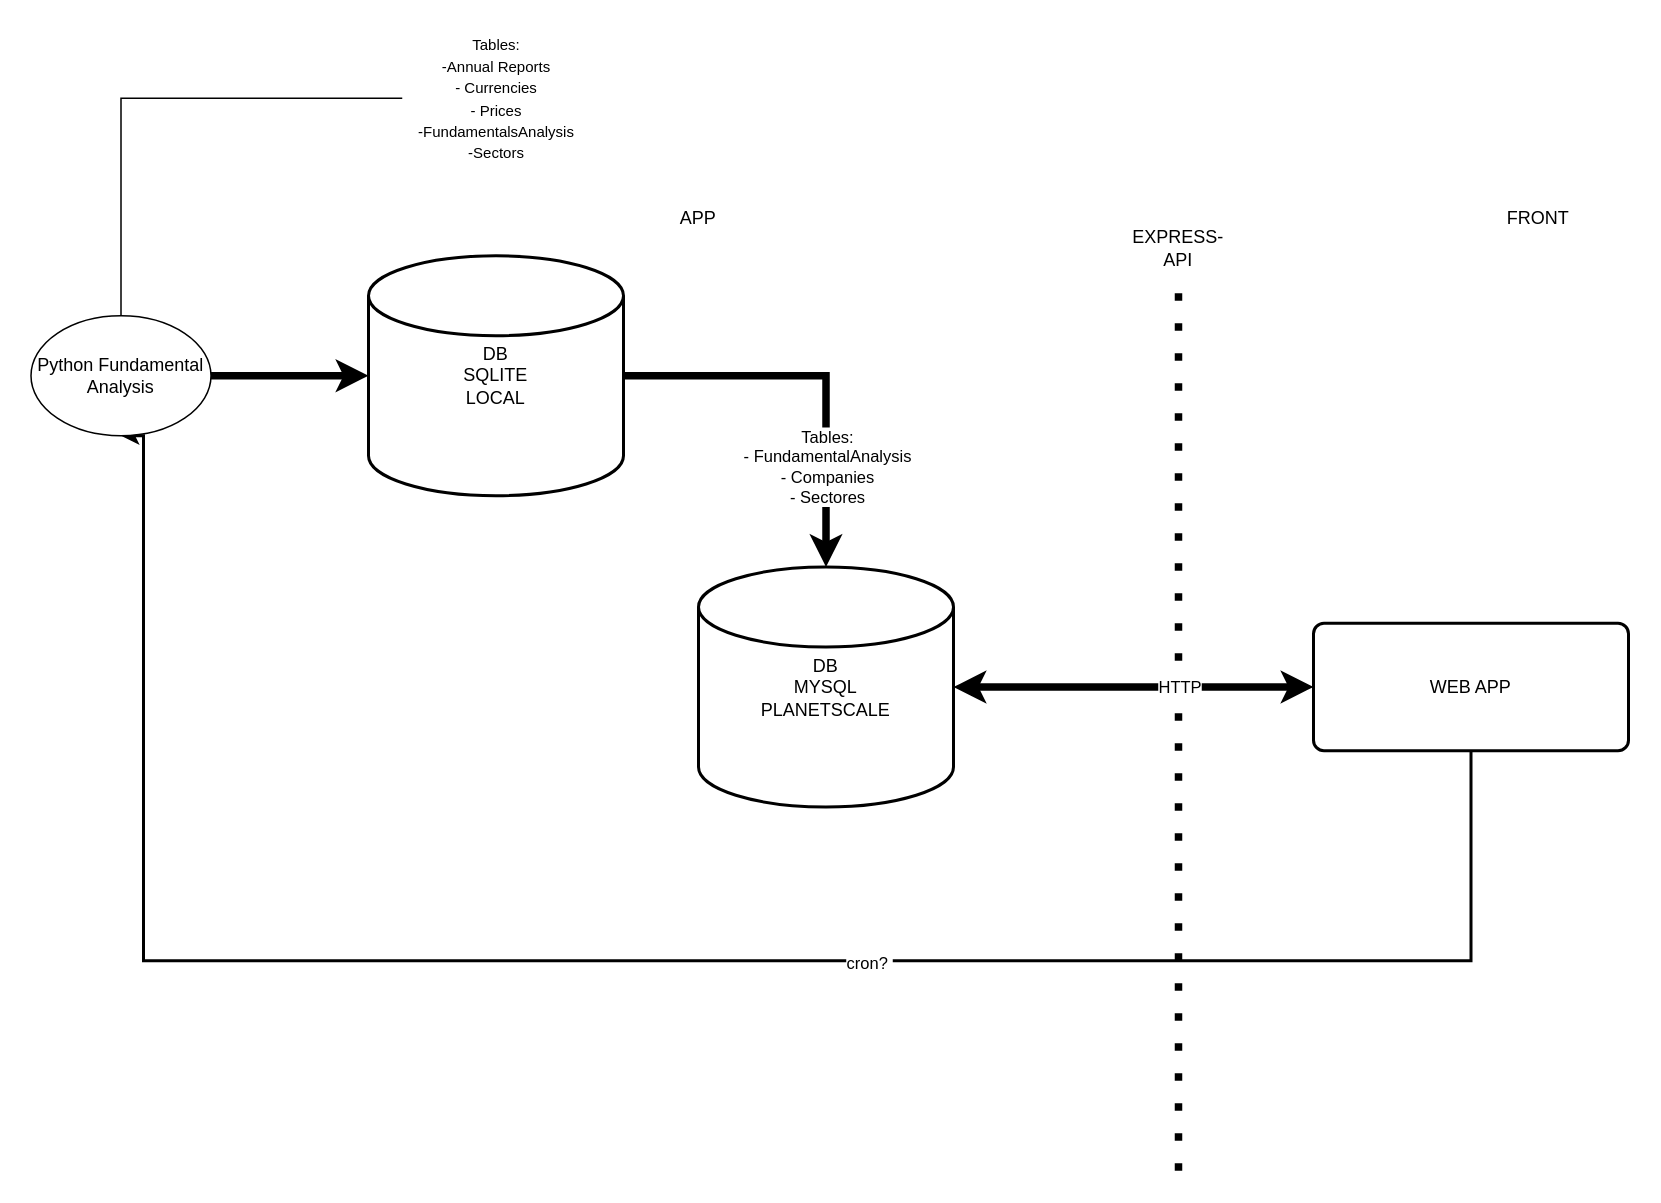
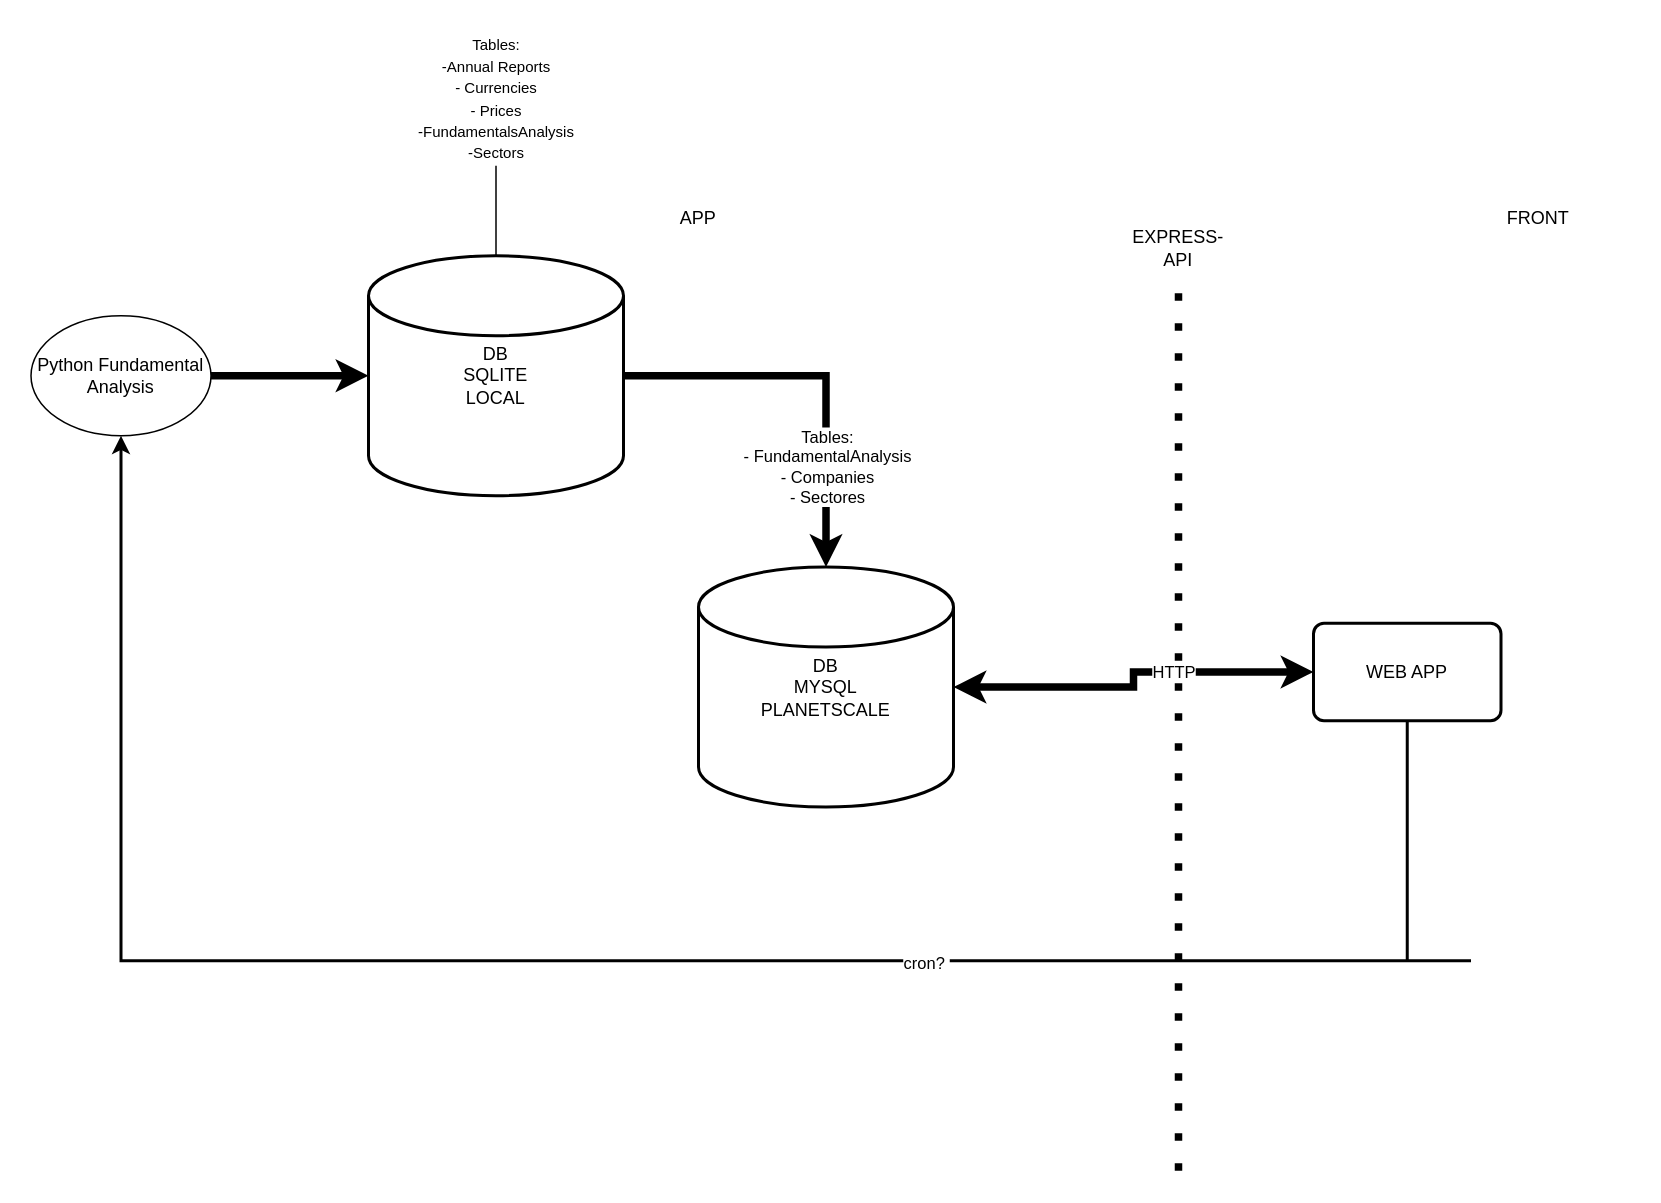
edge "Tables: -Annual Reports - Currencies - Prices -FundamentalsAnalysis -Sectors" -- "Python Fundamental Analysis": now "Tables: -Annual Reports - Currencies - Prices -FundamentalsAnalysis -Sectors" -- "DB SQLITE LOCAL"
node "WEB APP": size 315x128 -> 188x98
